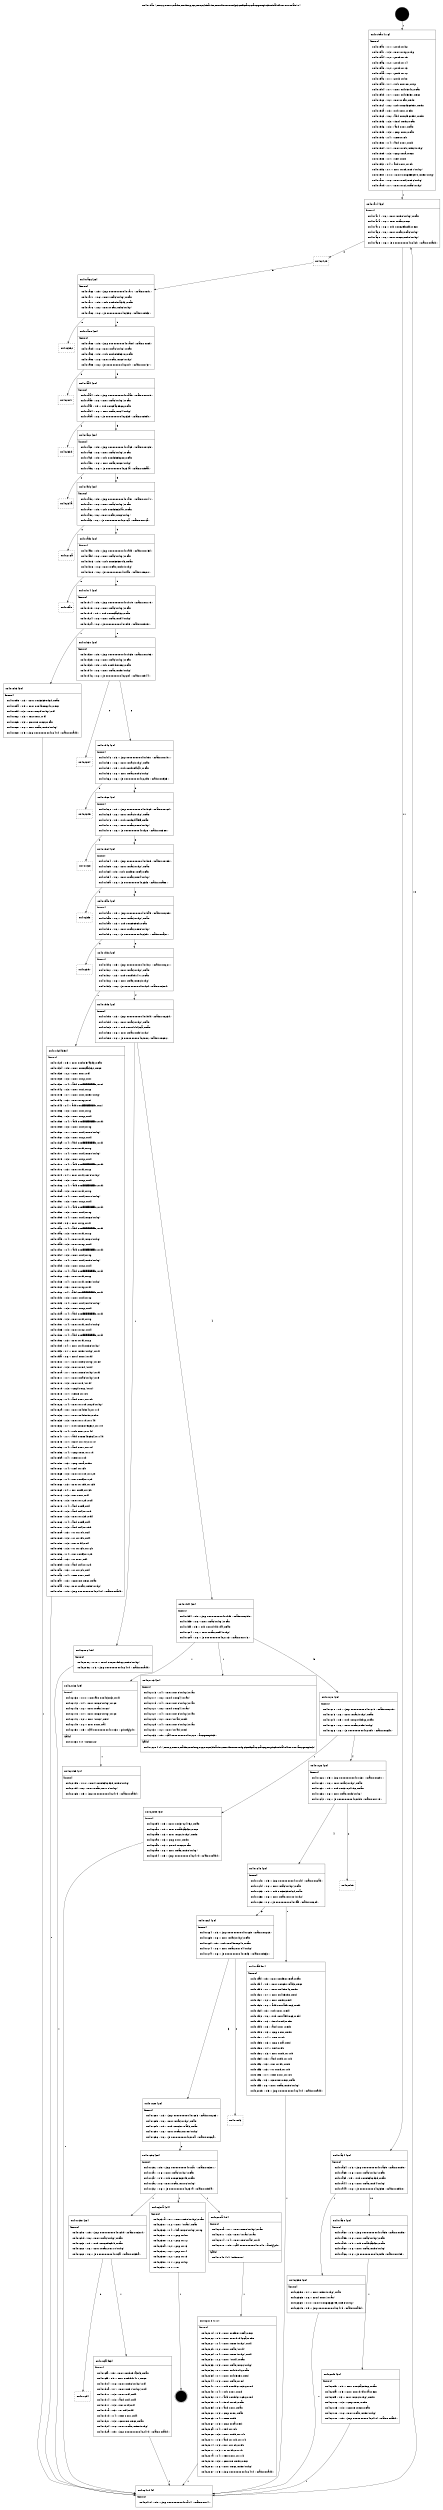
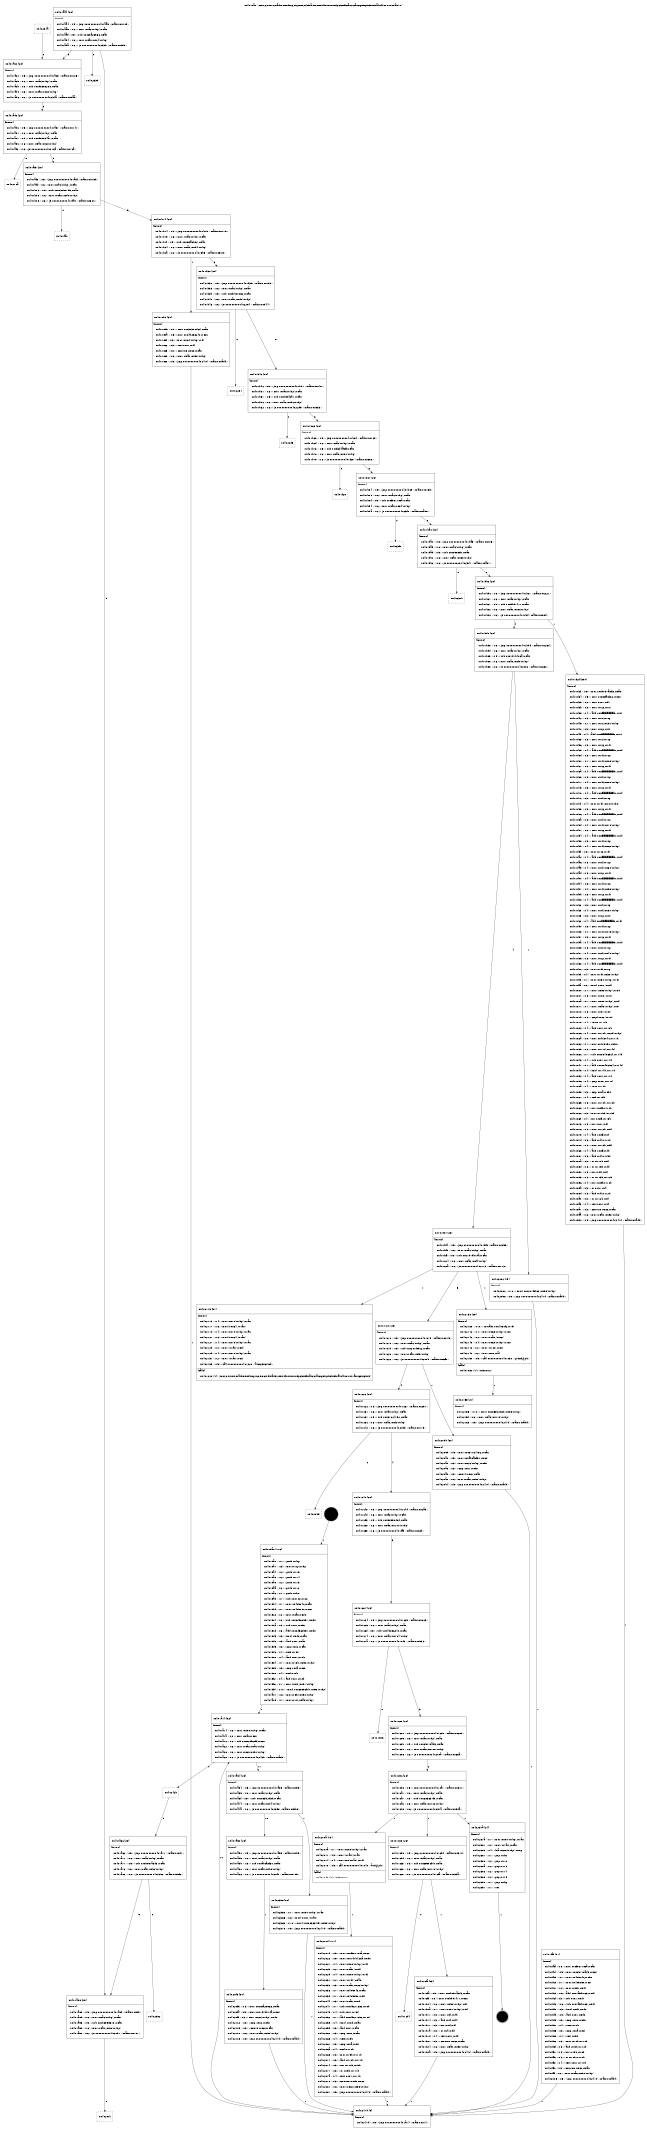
edge "0x401a88 [28]" -> "0x401aa4 [28]": reversed
edge "0x401ac0 [28]" -> "0x40234a": reversed
edge "0x401c48 [28]" -> "0x401faf [91]": removed, label "1"
